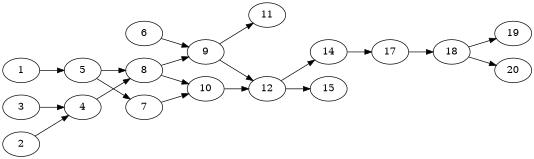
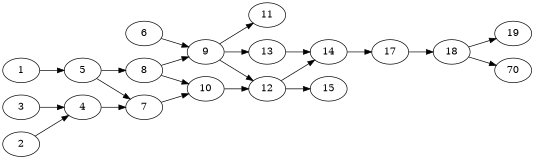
node "13": added
node "20": label "20" -> "70"
edge "4" -> "8": now "4" -> "7"
